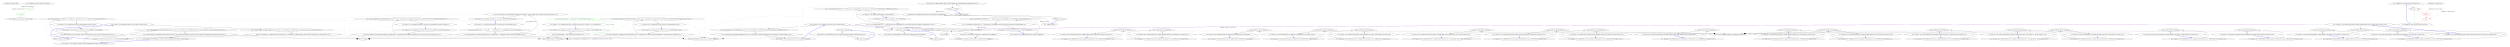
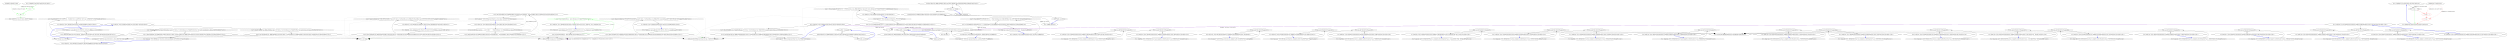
edge "CommandLine.ValueAttribute" -> "this.index = index": added, label "CommandLine.ValueAttribute"
